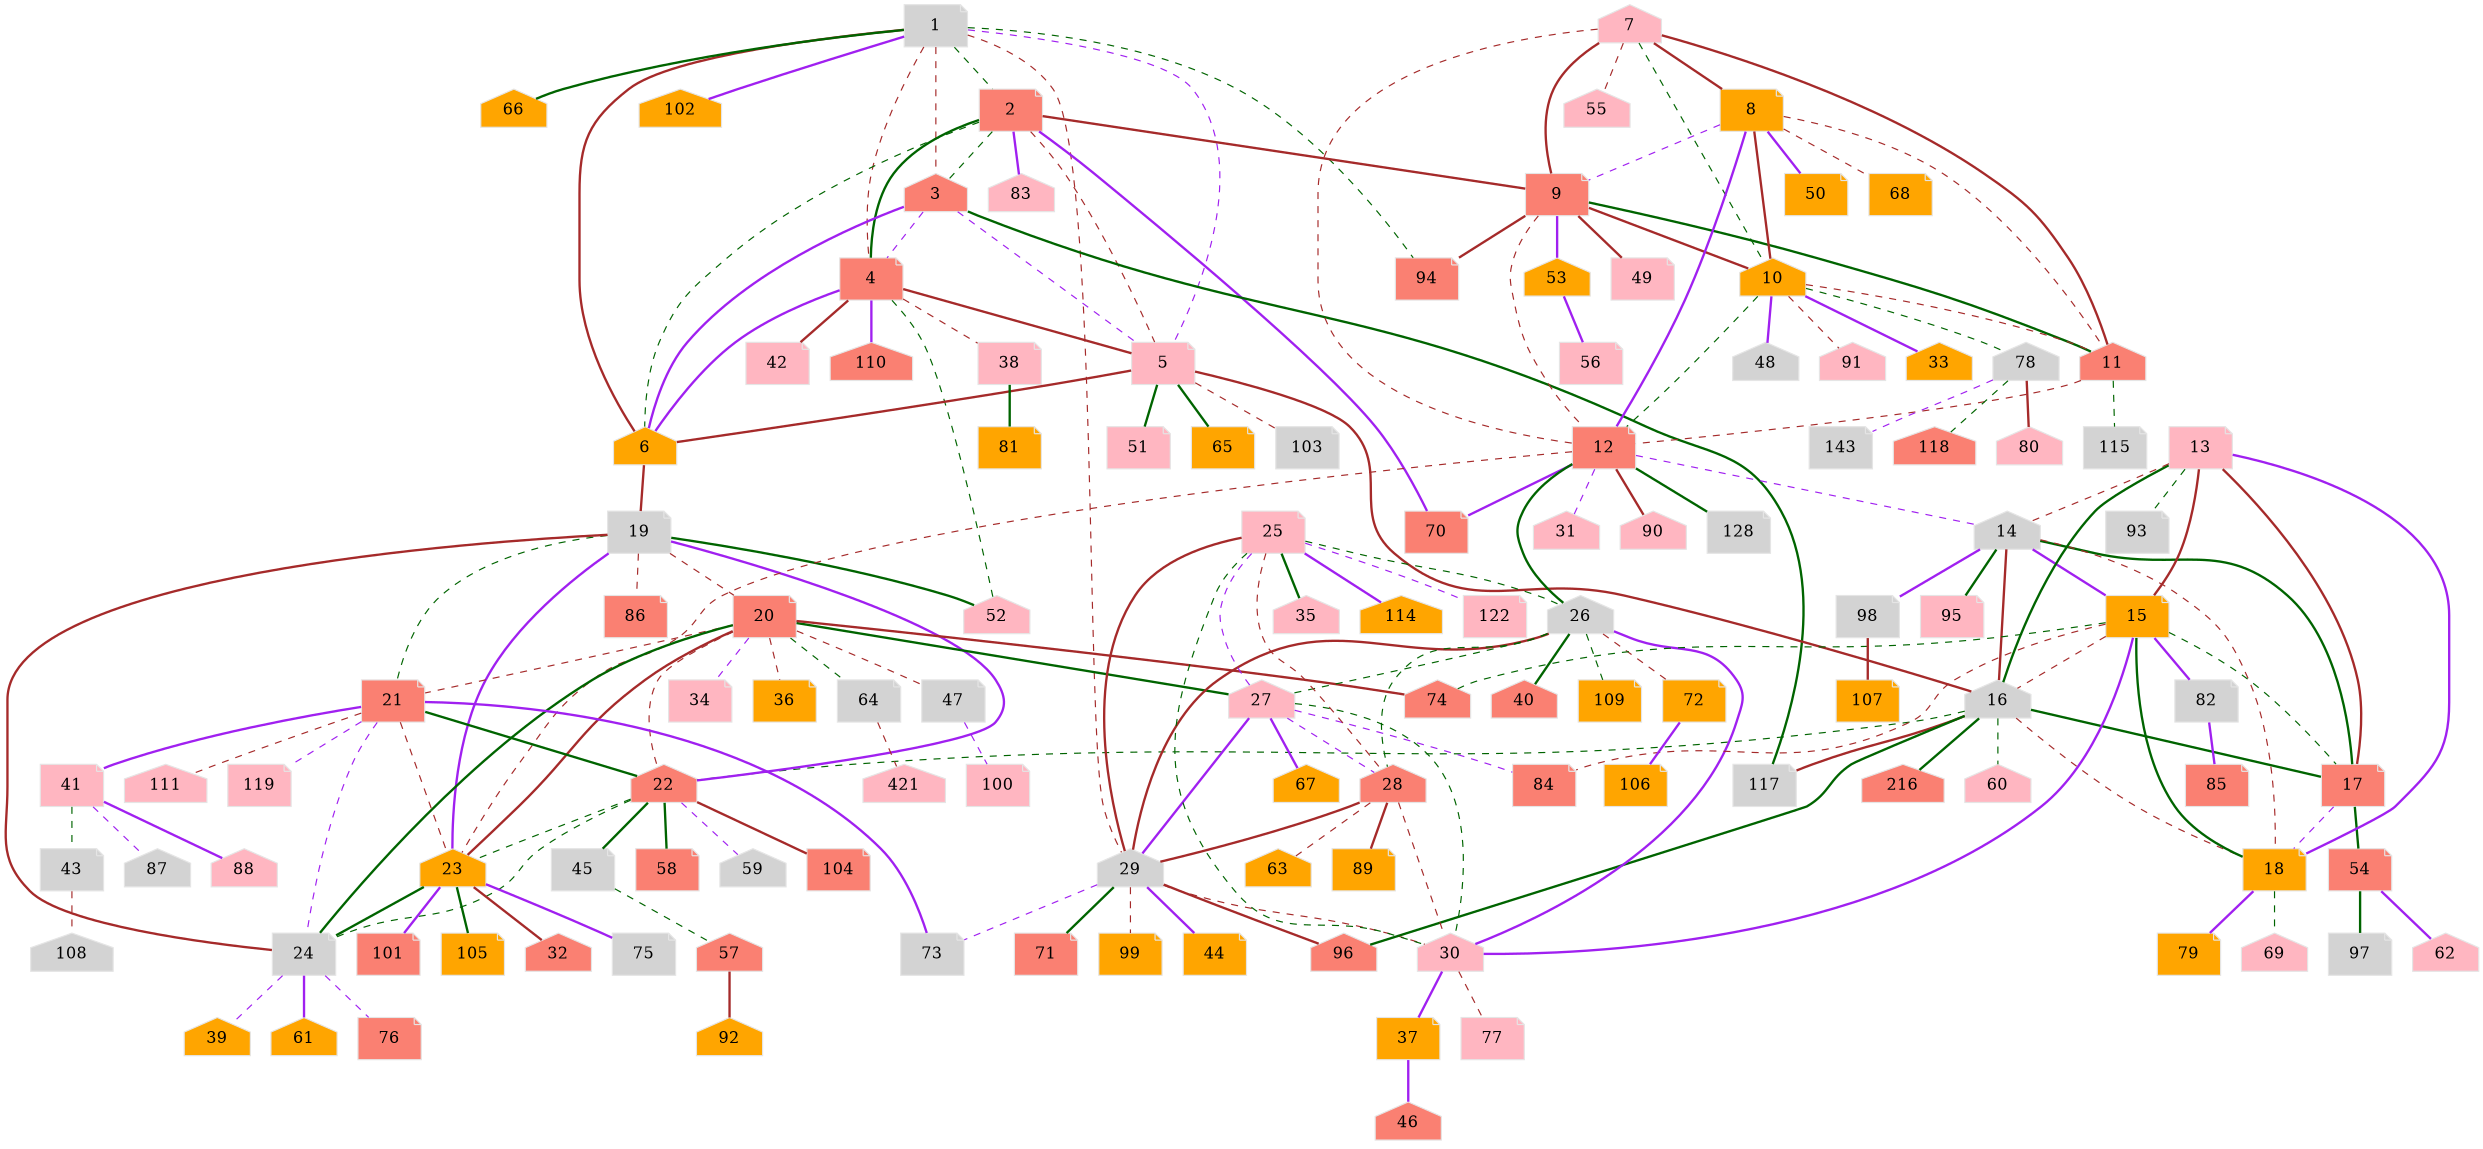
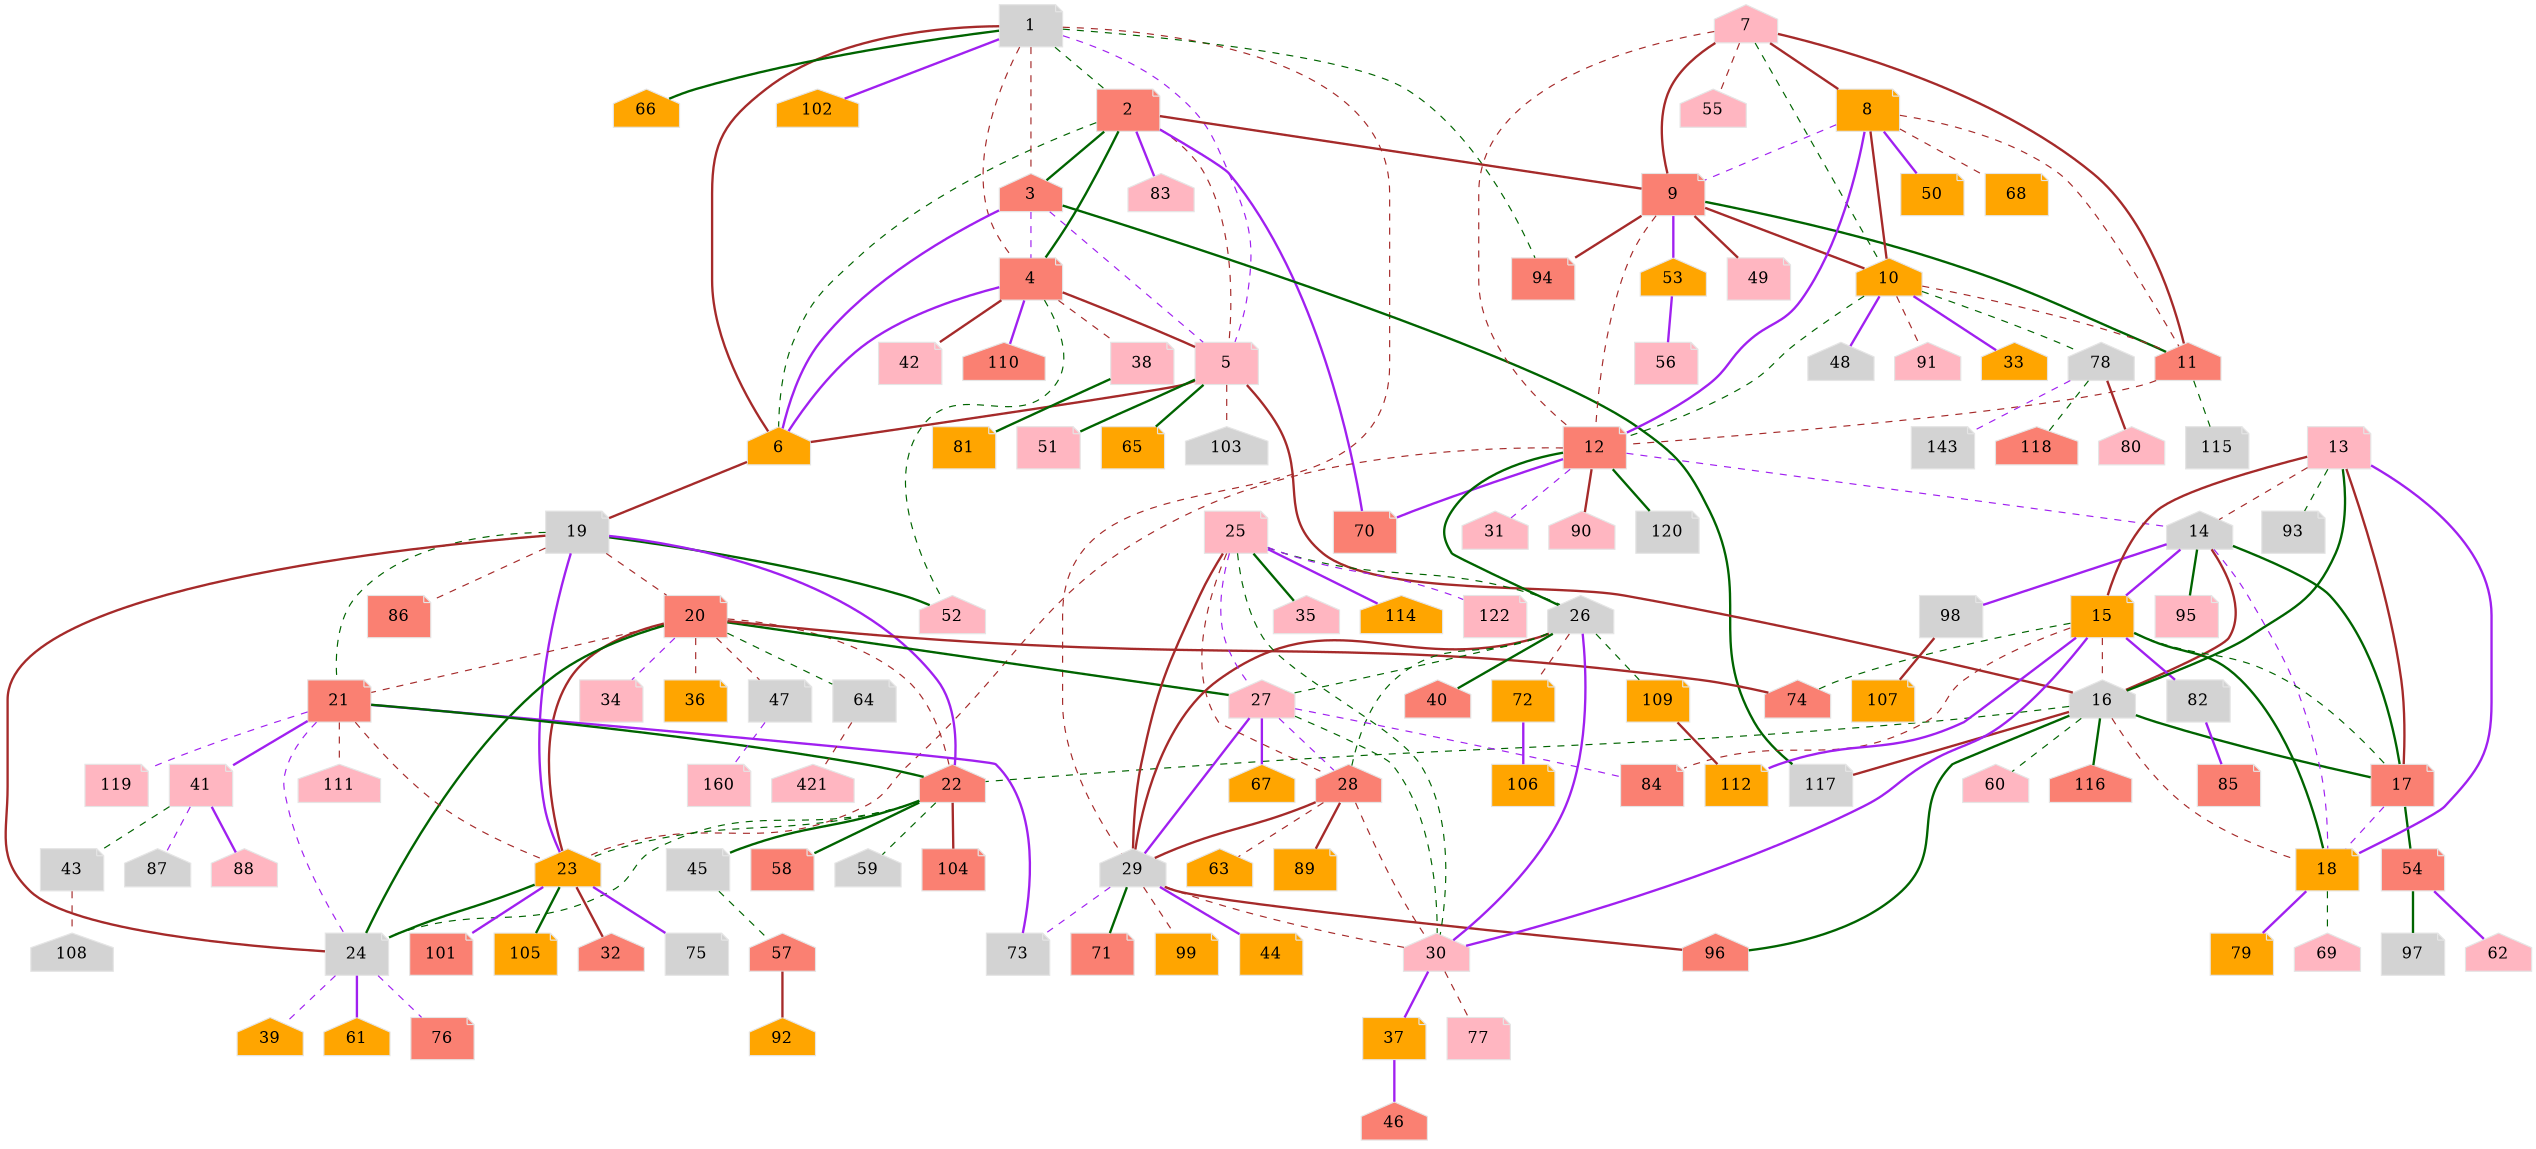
edge "2" -- "3": style dashed -> bold
node "103": shape note -> house
node "128": label "128" -> "120"
edge "14" -- "18": color brown -> purple
node "100": label "100" -> "160"
node "112": added
node "216": label "216" -> "116"
edge "22" -- "59": color purple -> darkgreen
